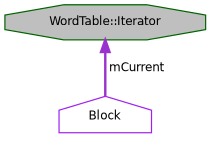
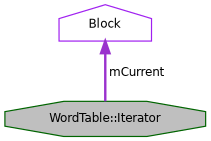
edge "Block" -> "WordTable::Iterator": reversed
